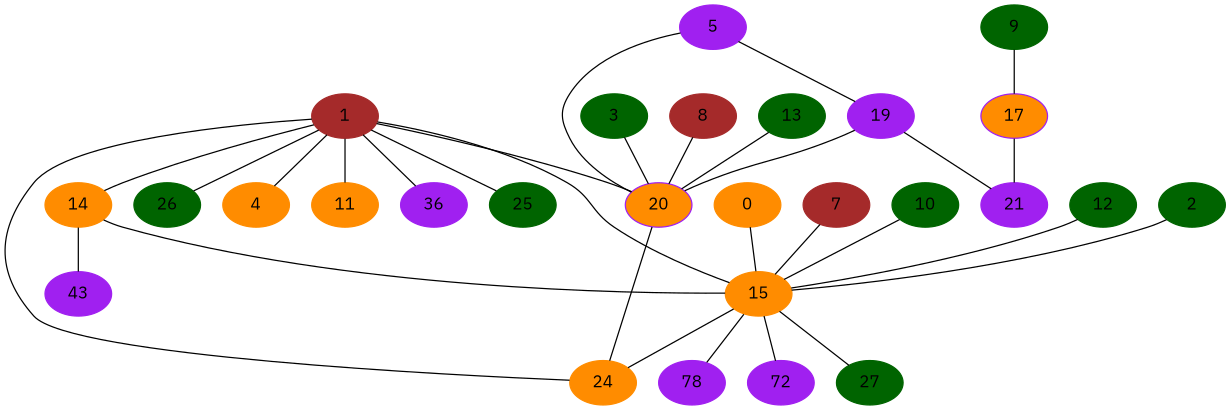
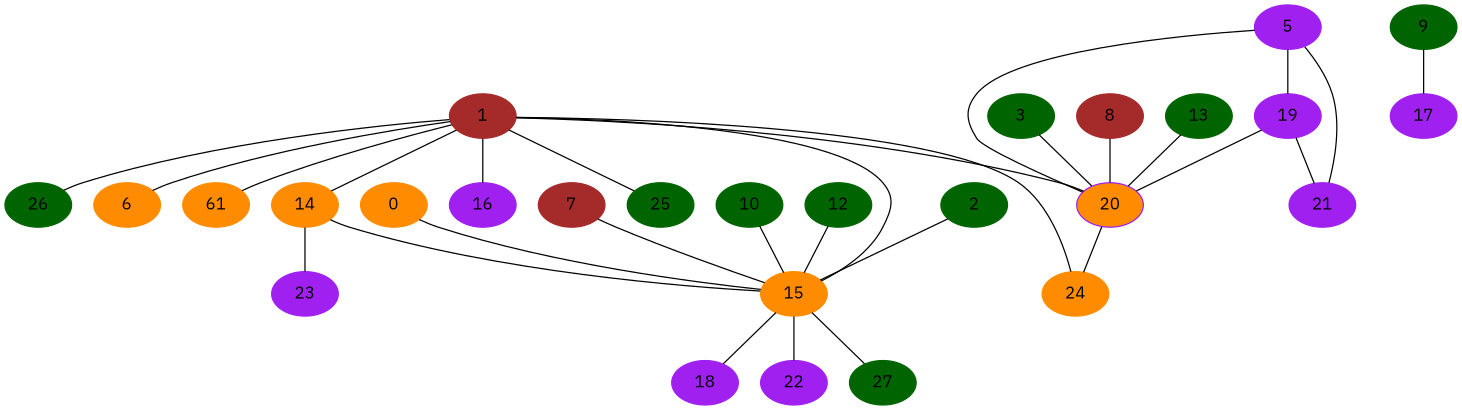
node "17": fillcolor darkorange -> purple
edge "17" -- "21": now "5" -- "21"
node "4": label "4" -> "6"
node "11": label "11" -> "61"
node "36": label "36" -> "16"
node "43": label "43" -> "23"
edge "15" -- "24": removed
node "78": label "78" -> "18"
node "72": label "72" -> "22"
